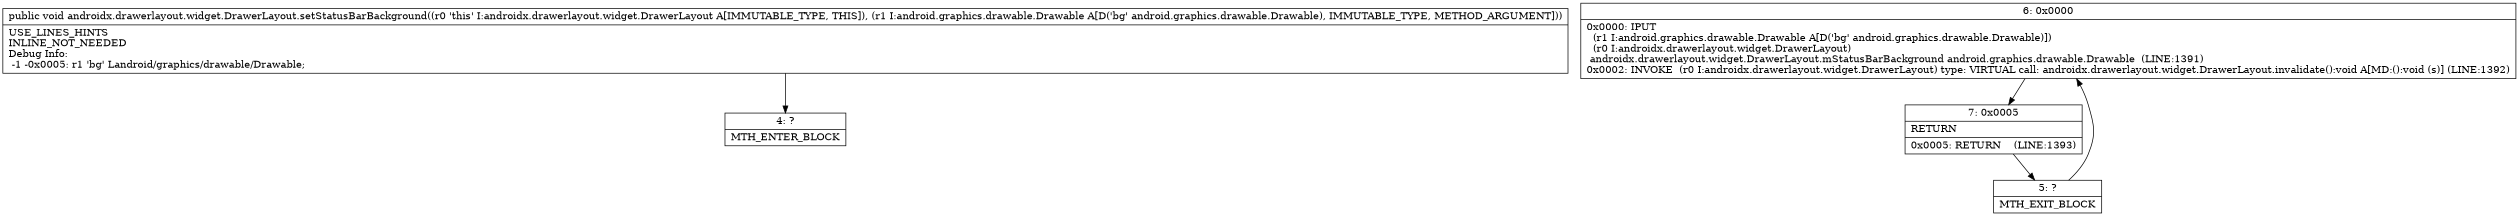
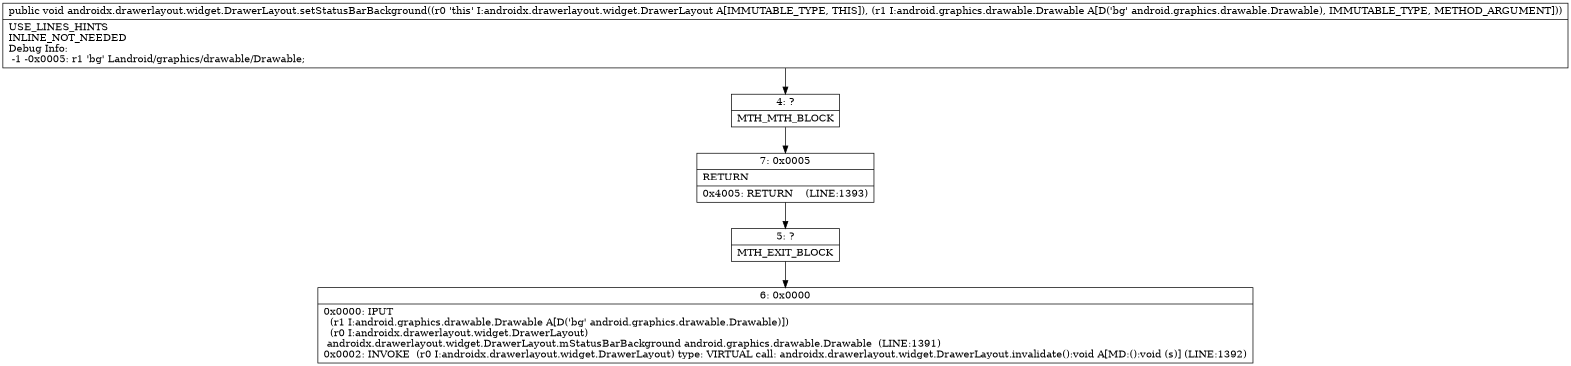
edge "6: 0x0000" -> "7: 0x0005": now "4: ?" -> "7: 0x0005"
node "4: ?": text "MTH_ENTER_BLOCK" -> "MTH_MTH_BLOCK"
node "7: 0x0005": text "0x0005: RETURN    (LINE:1393)" -> "0x4005: RETURN    (LINE:1393)"
